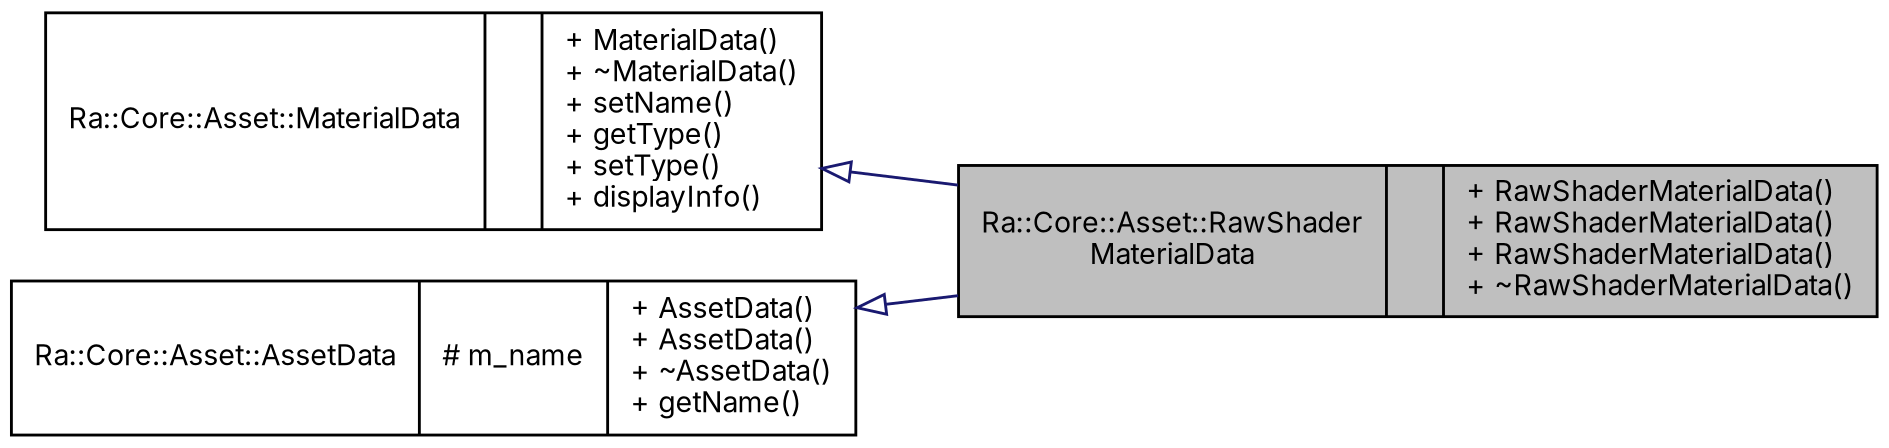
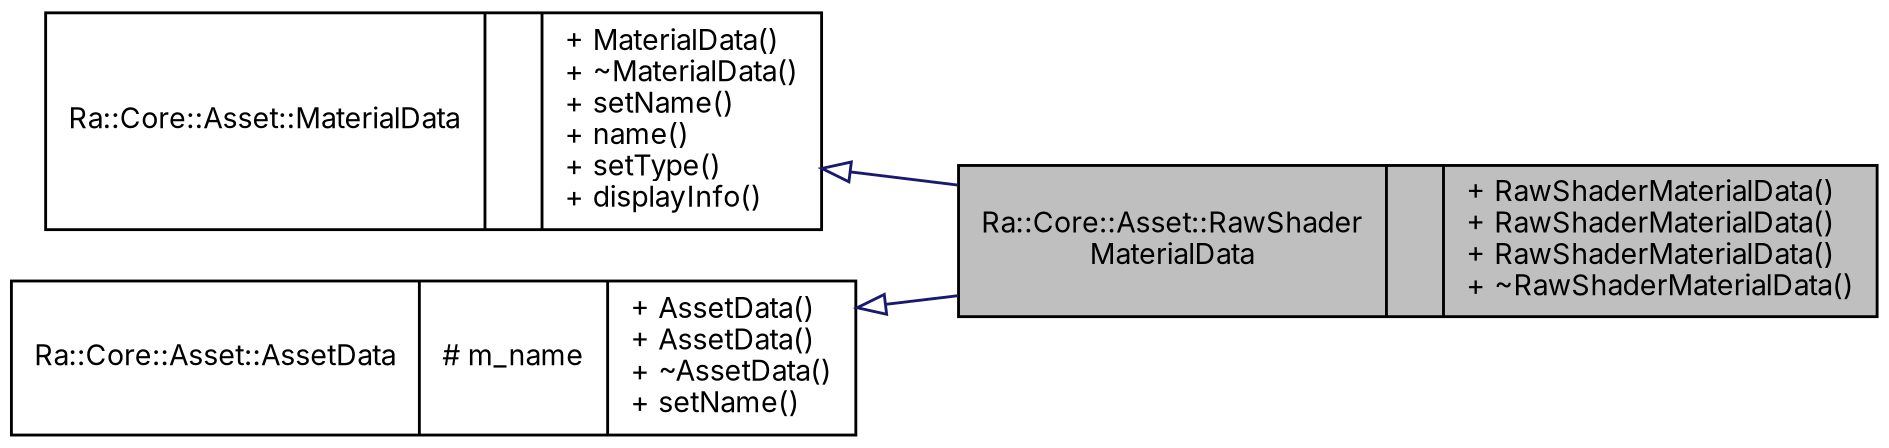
node "Ra::Core::Asset::MaterialData": text "+ getType()" -> "+ name()"
node "Ra::Core::Asset::AssetData": text "+ getName()" -> "+ setName()"
